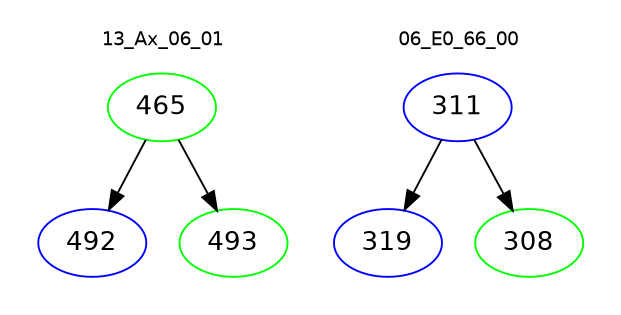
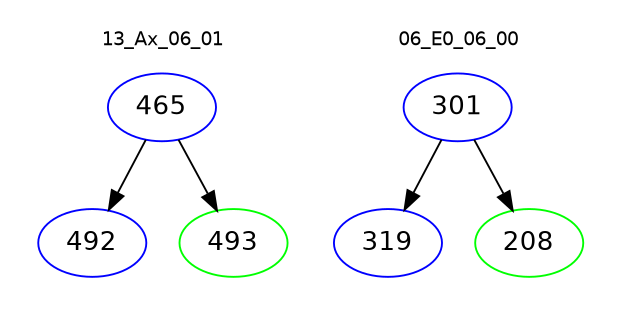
cluster "06_E0_66_00": label "06_E0_66_00" -> "06_E0_06_00"
node "465": color green -> blue
node "311": label "311" -> "301"
node "308": label "308" -> "208"
